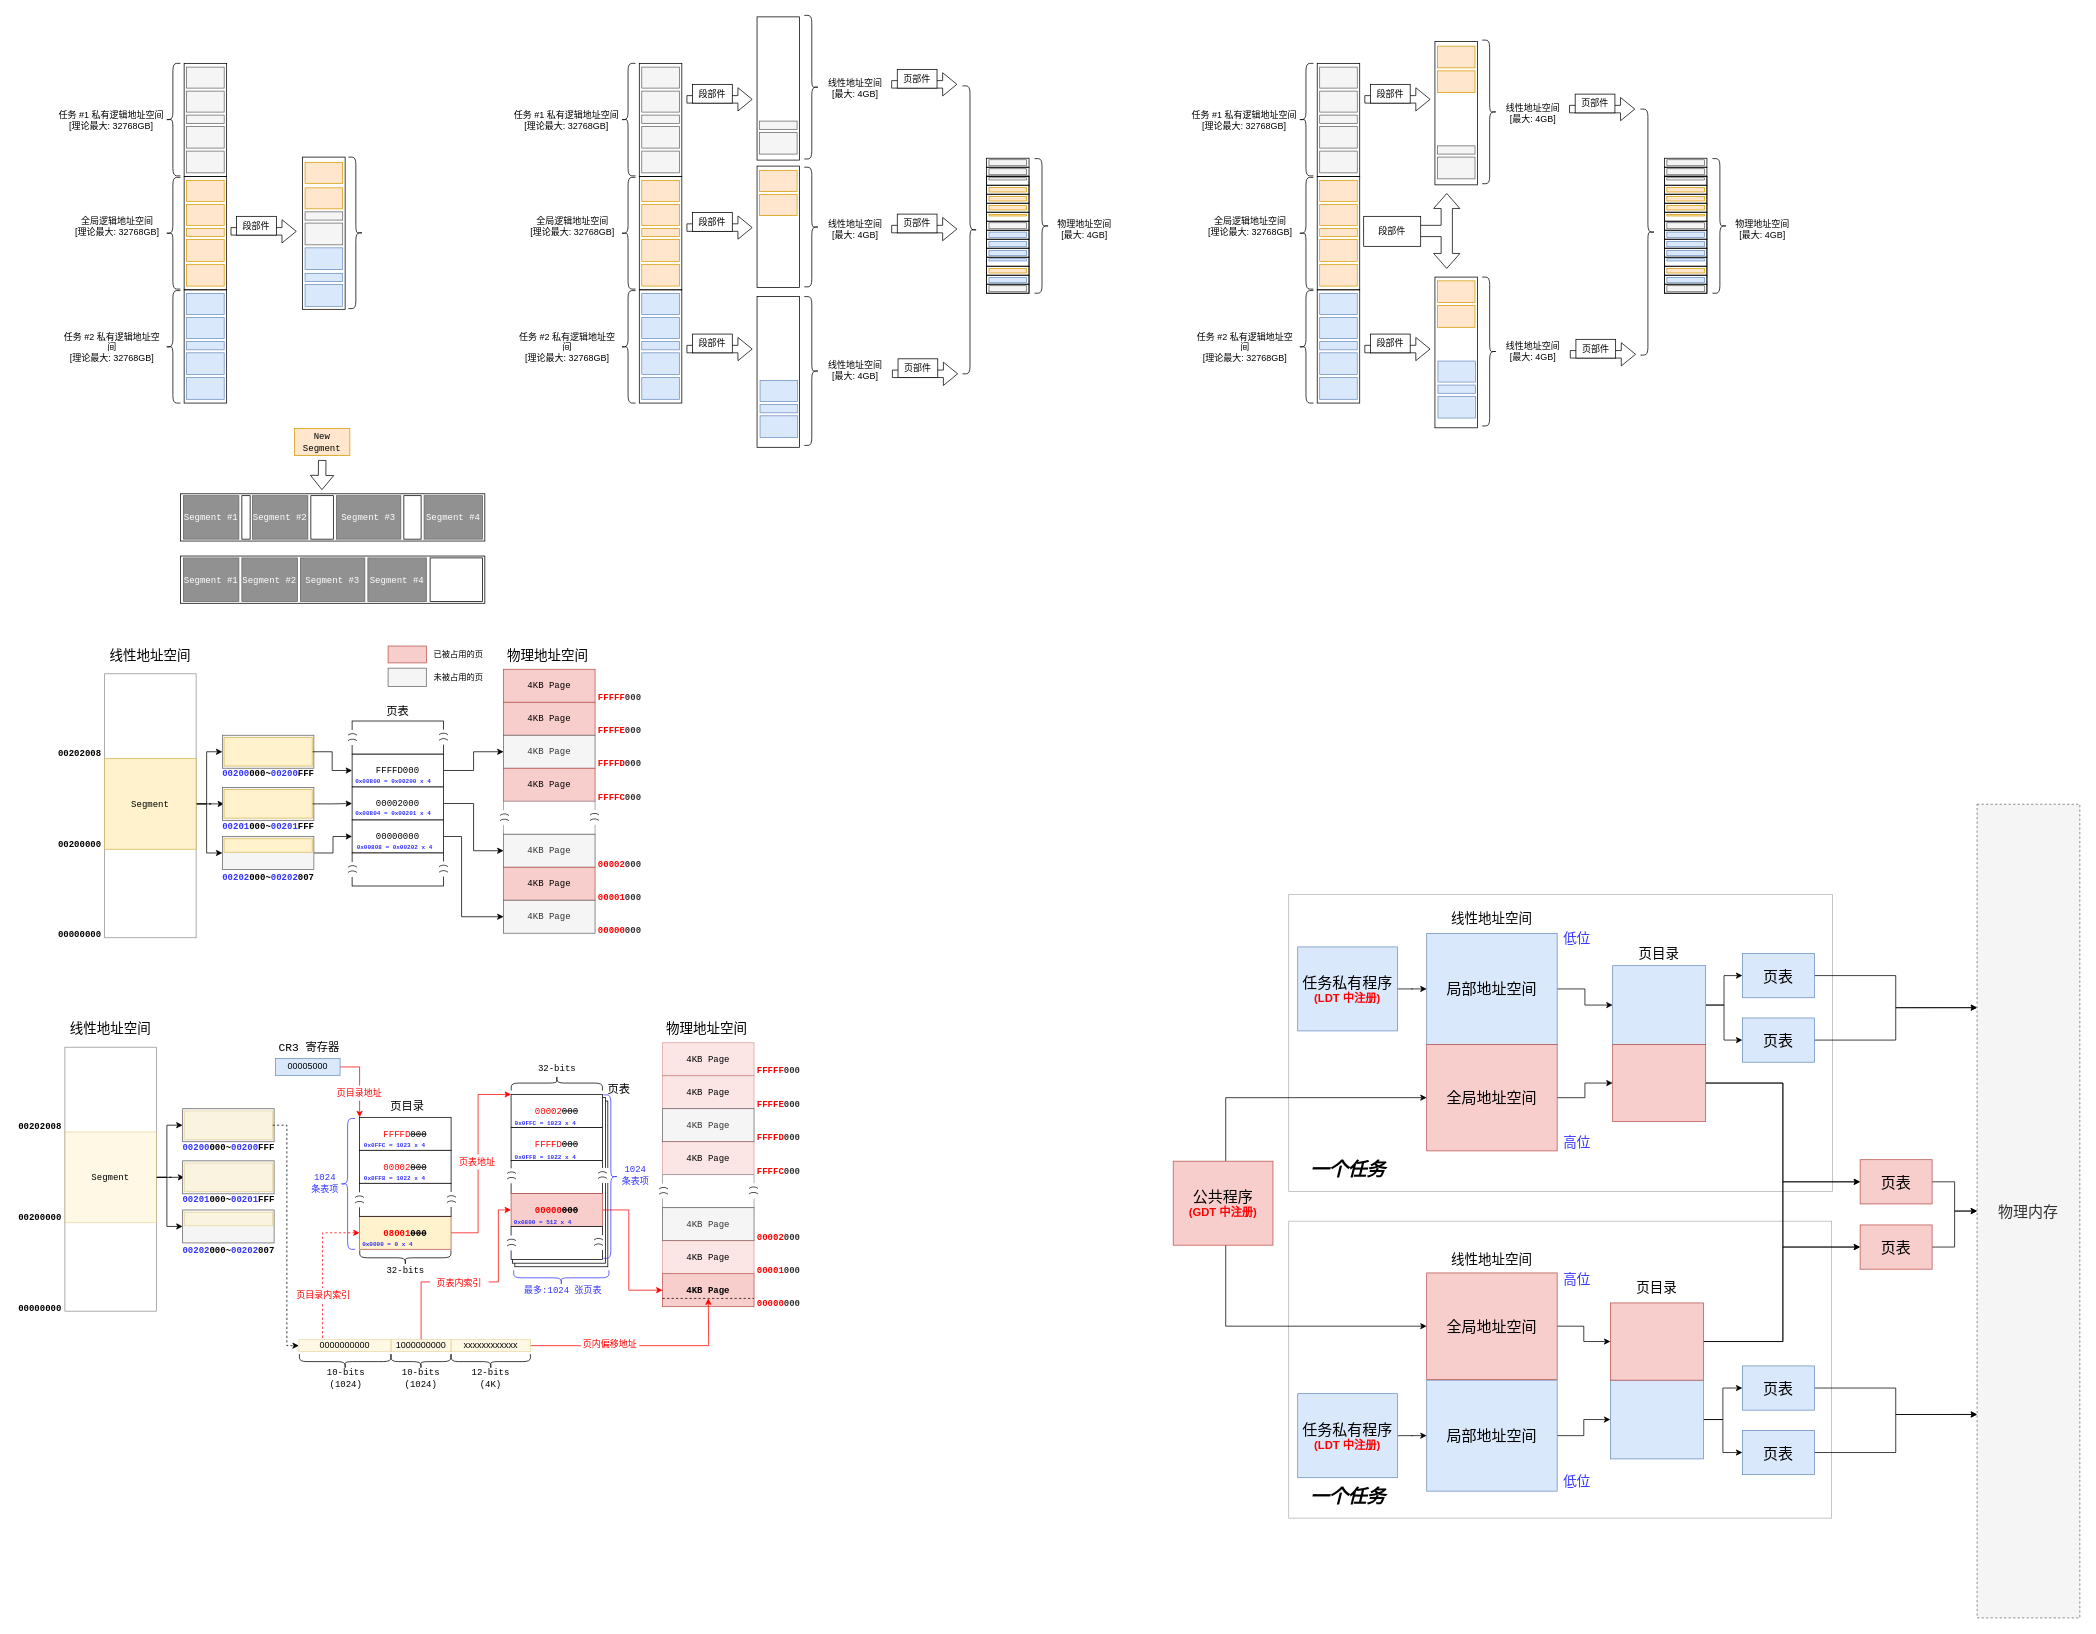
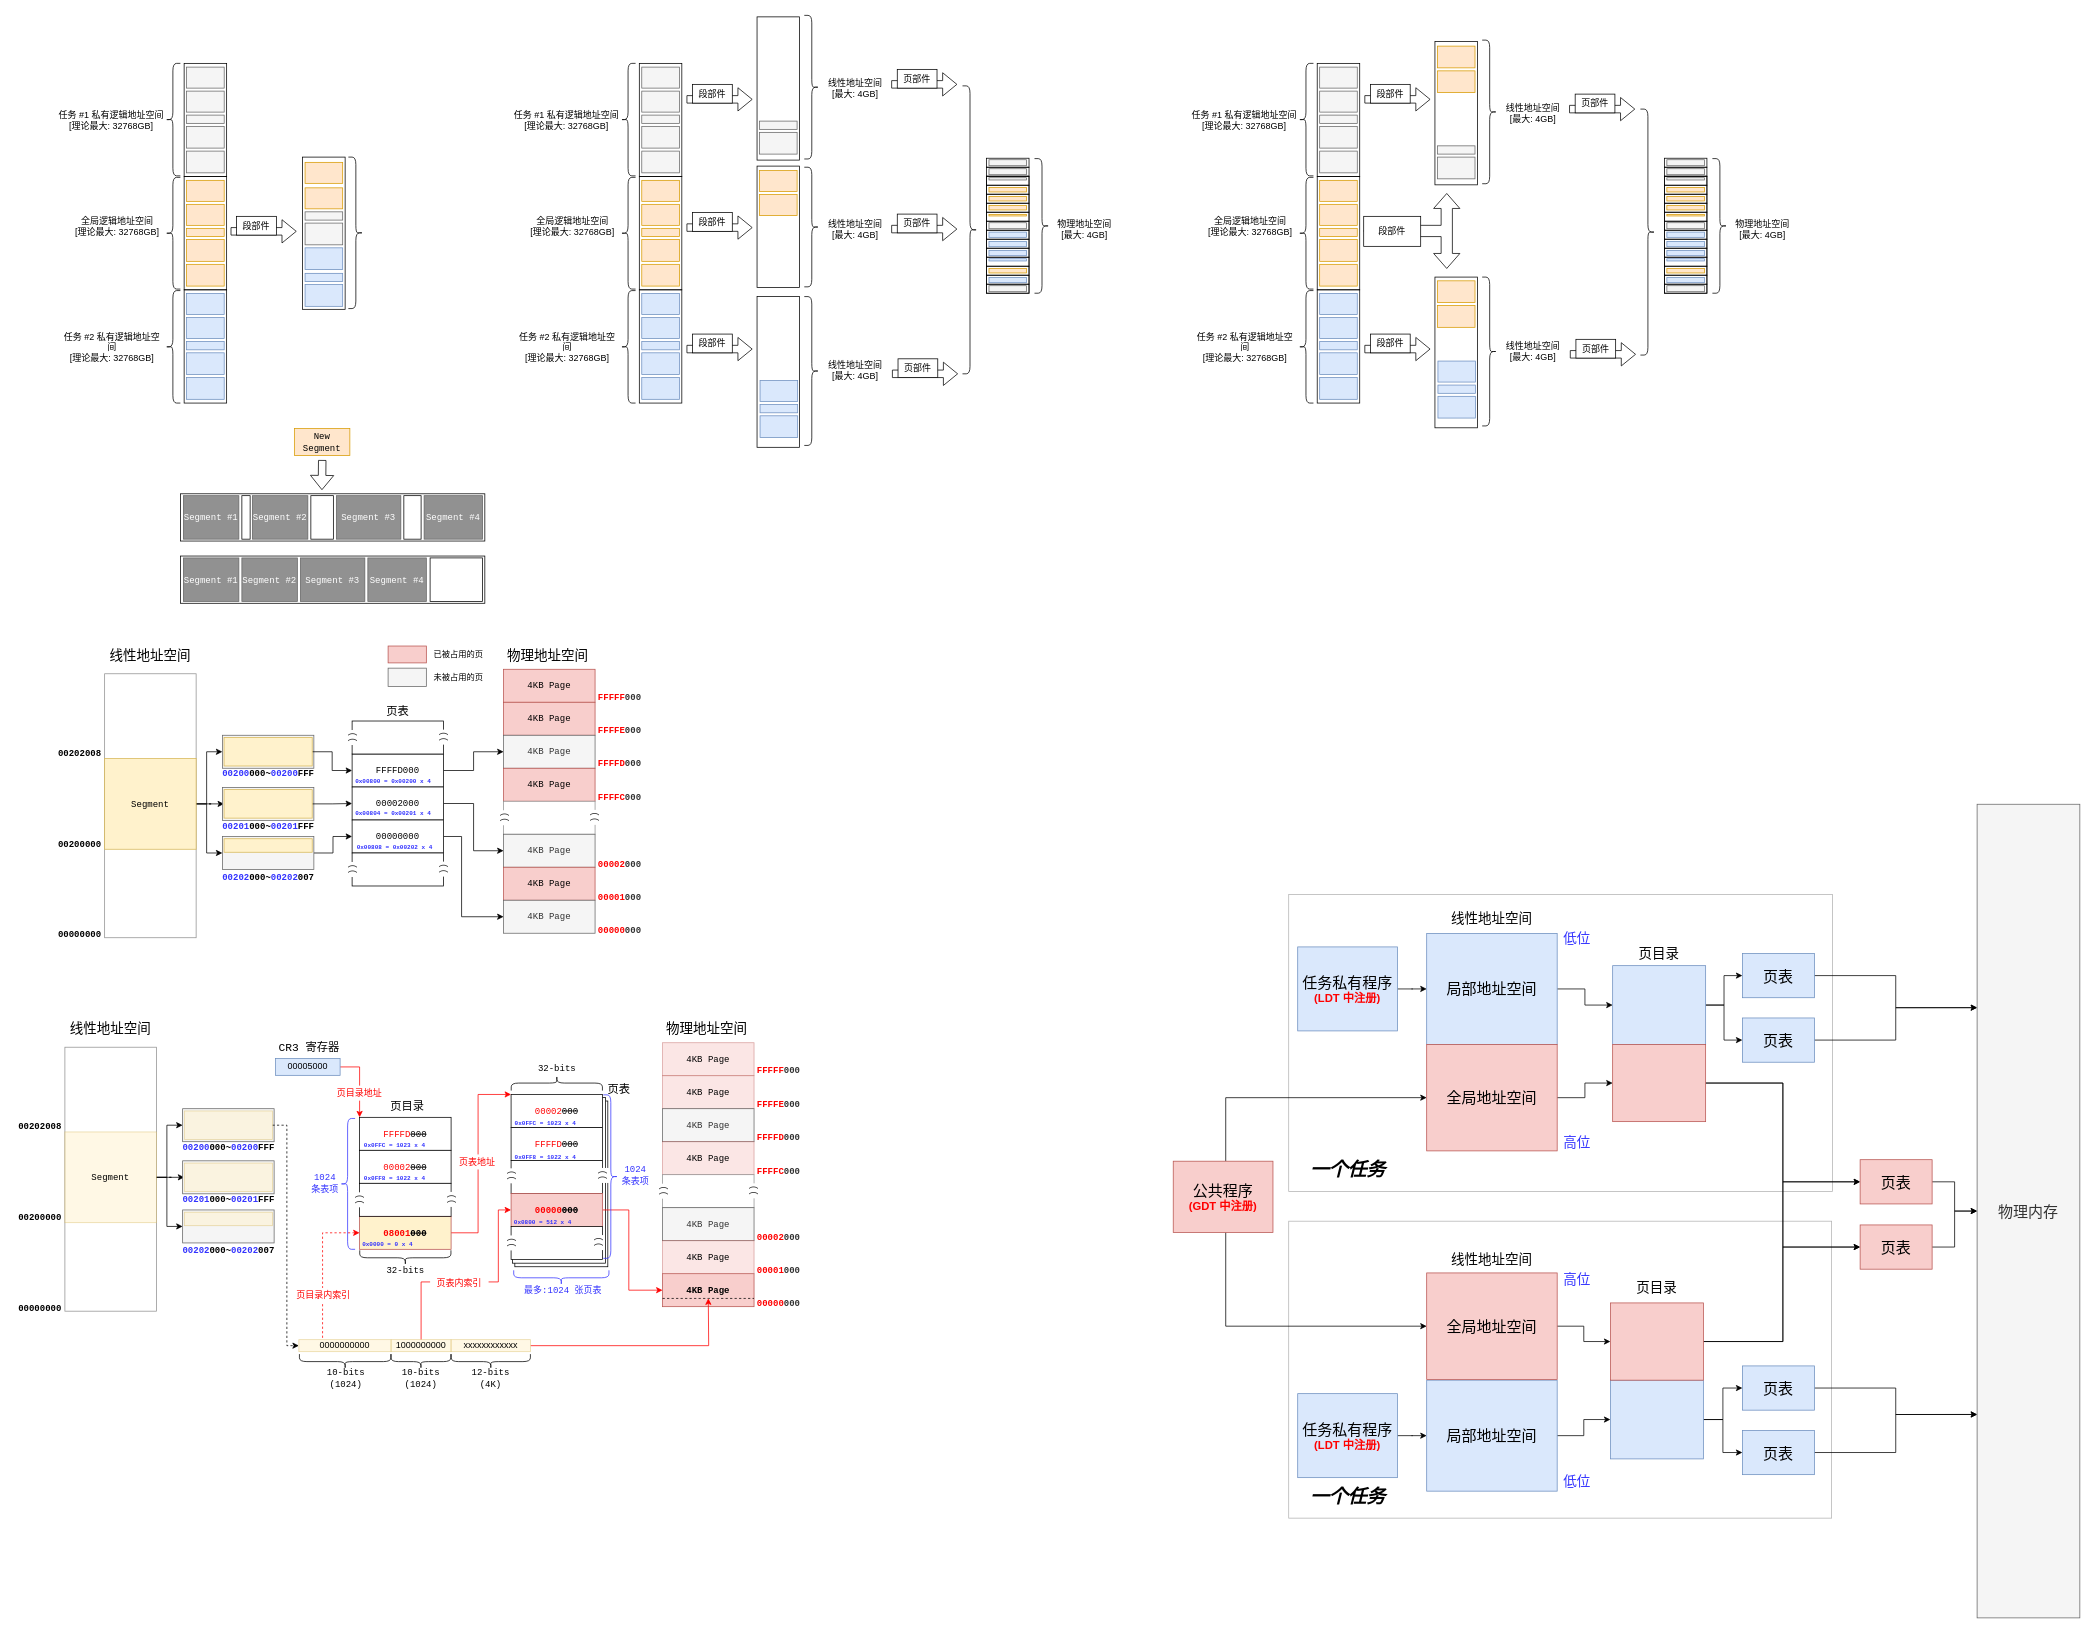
node "公共程序 (GDT 中注册)": size 100x84 -> 100x71
node "物理内存": style dashed -> solid
node "页内偏移地址": removed
